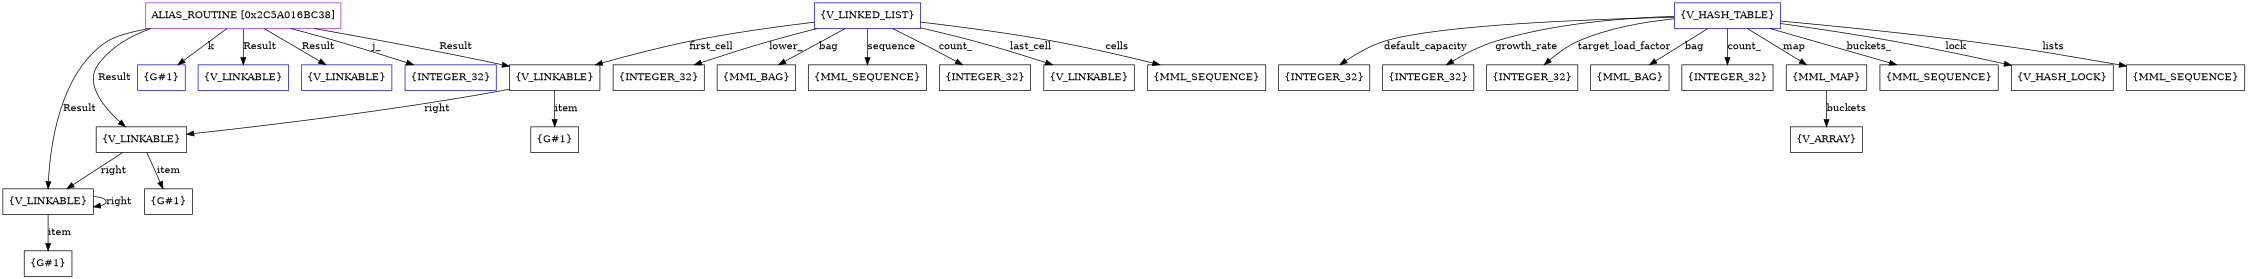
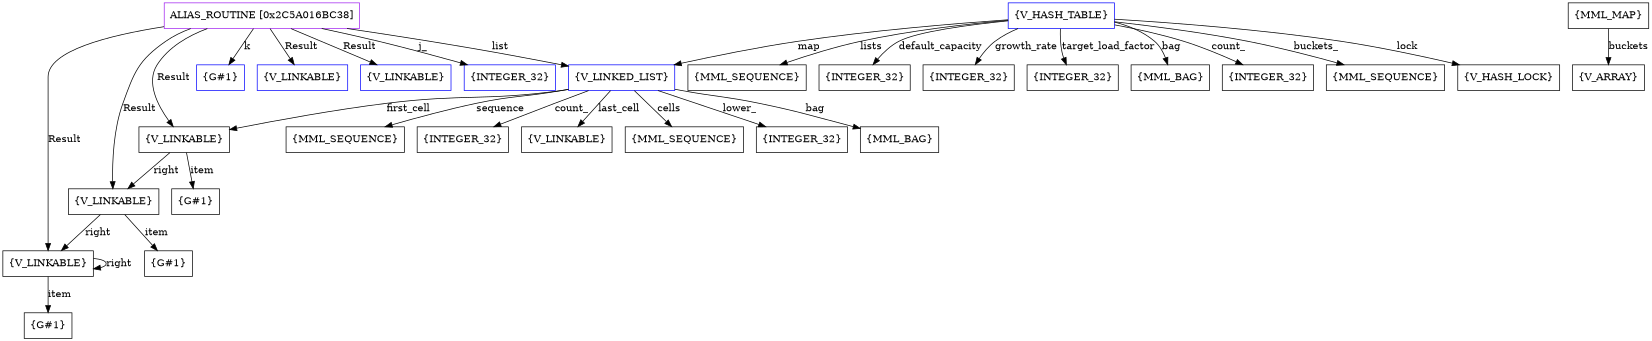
edge "ALIAS_ROUTINE [0x2C5A016BC38]" -> "{V_LINKED_LIST}": added, label "list"
edge "{V_HASH_TABLE}" -> "{MML_MAP}": now "{V_HASH_TABLE}" -> "{V_LINKED_LIST}"
